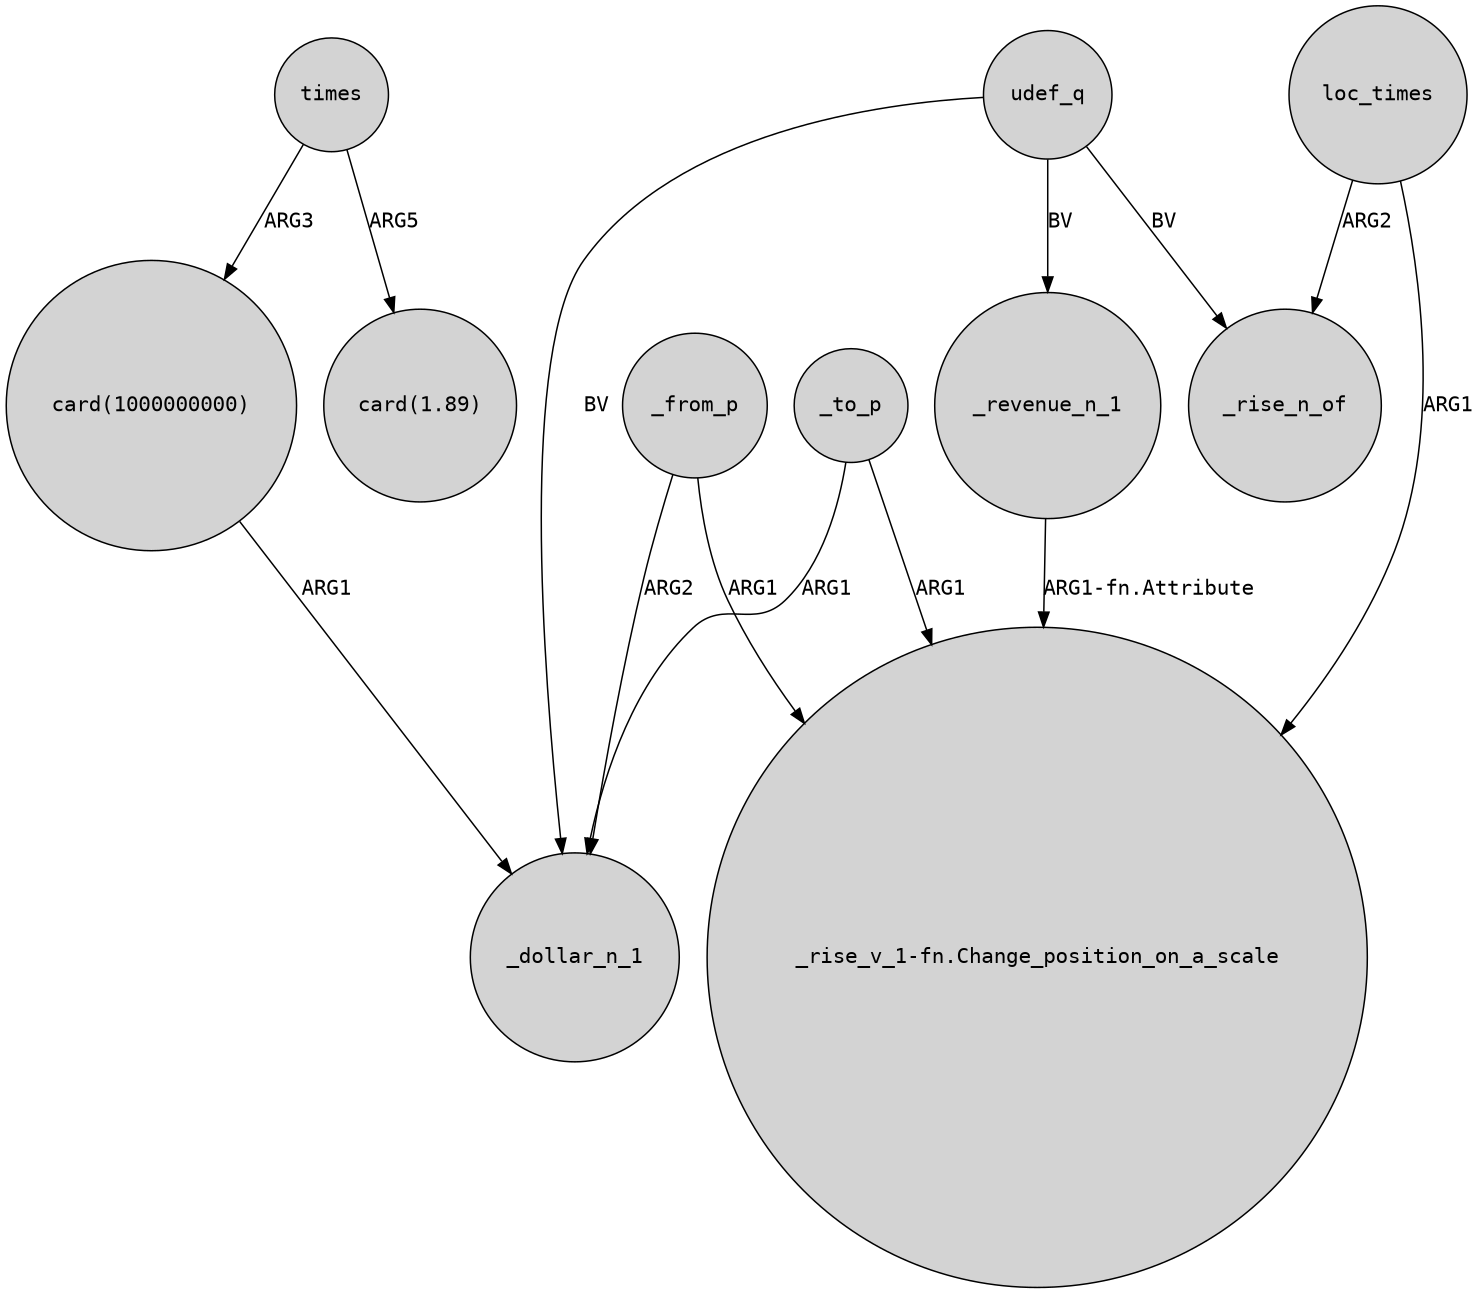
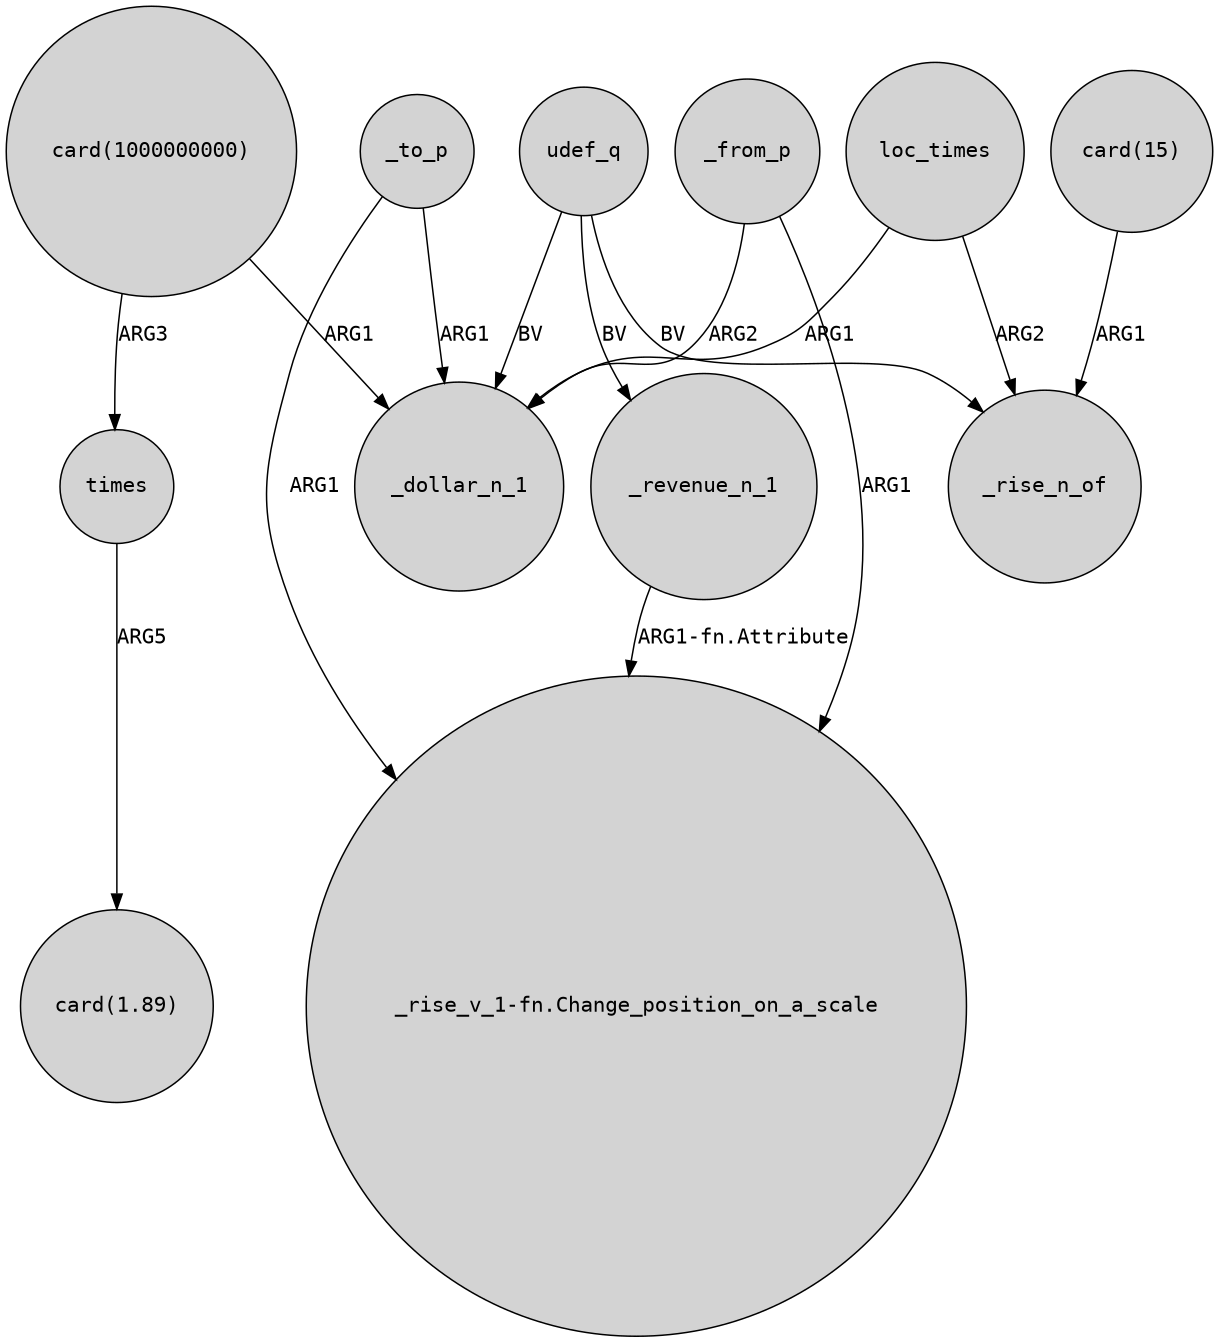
node "card(15)": added
edge "times" -> "card(1000000000)": reversed
edge "loc_times" -> "_rise_v_1-fn.Change_position_on_a_scale": now "loc_times" -> "_dollar_n_1"
